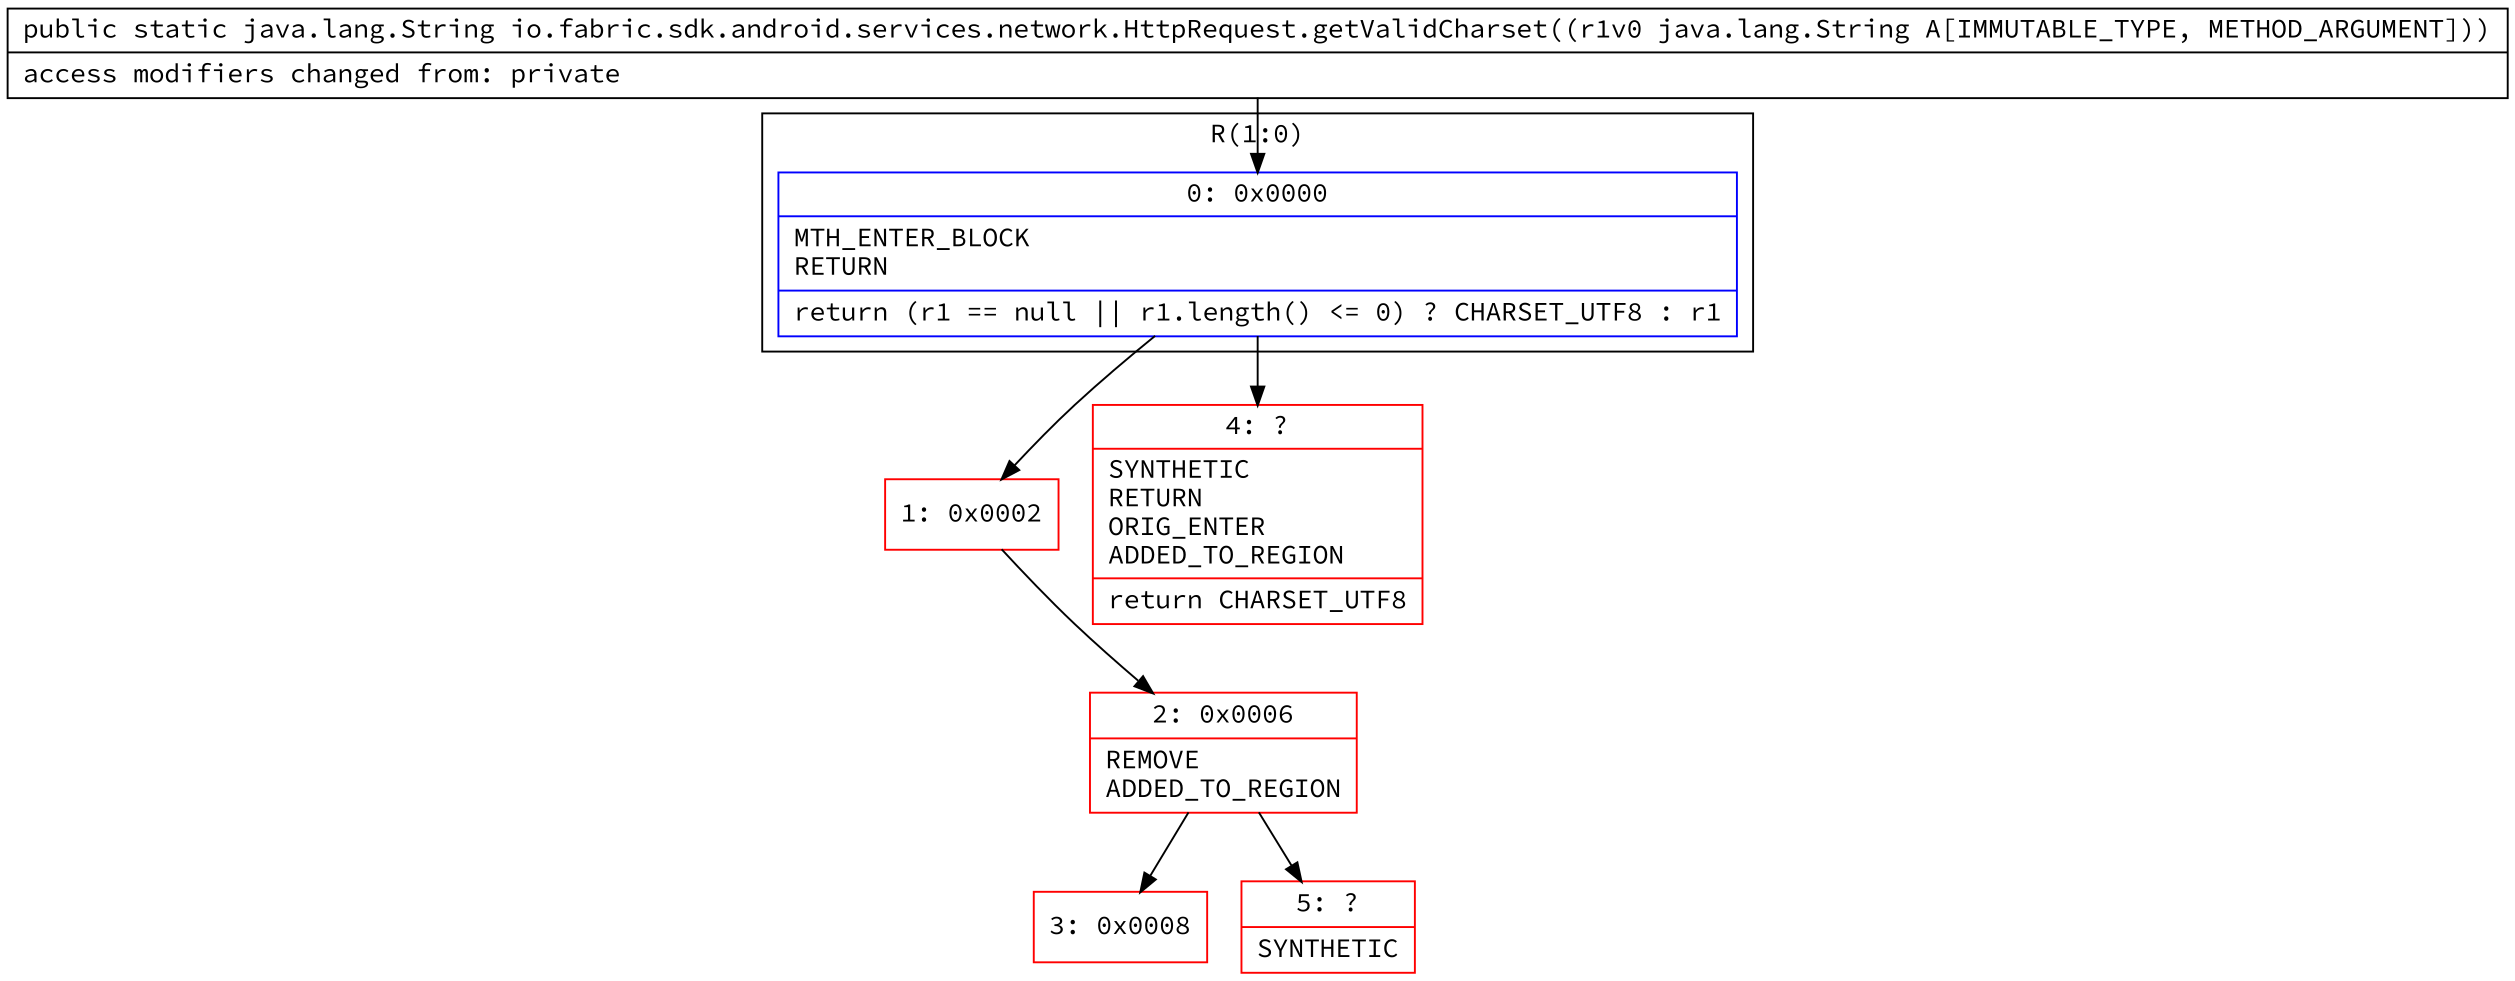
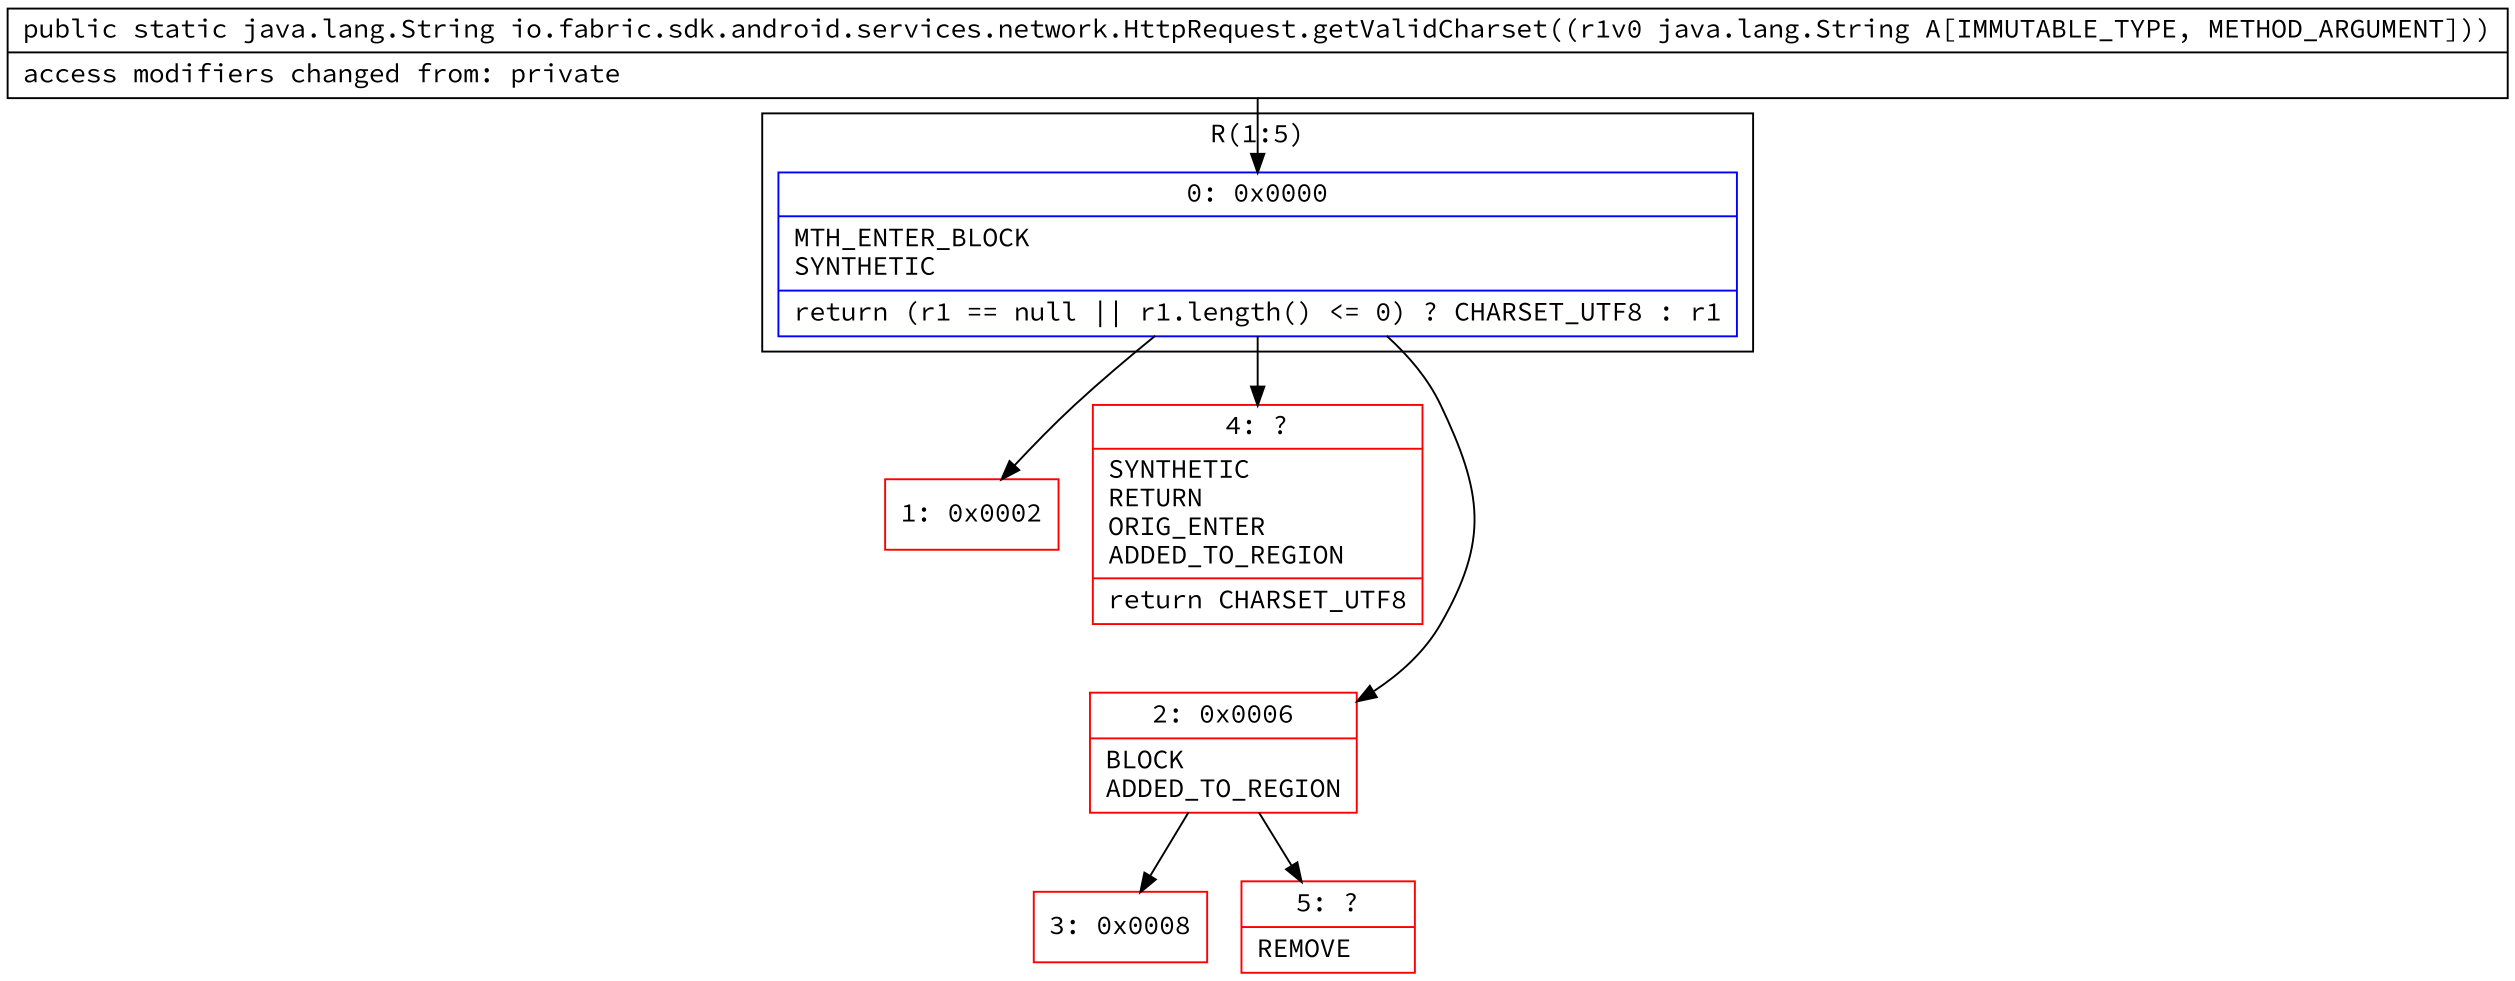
cluster "R(1:0)": label "R(1:0)" -> "R(1:5)"
node "0: 0x0000": text "RETURN" -> "SYNTHETIC"
edge "1: 0x0002" -> "2: 0x0006": now "0: 0x0000" -> "2: 0x0006"
node "2: 0x0006": text "REMOVE" -> "BLOCK"
node "5: ?": text "SYNTHETIC" -> "REMOVE"
